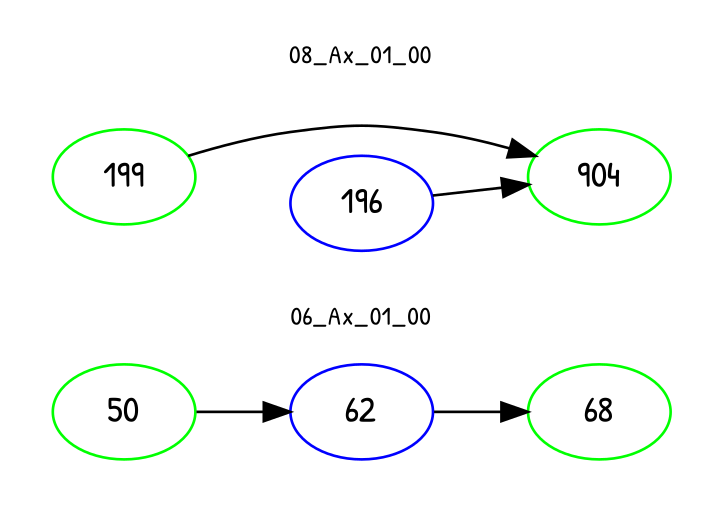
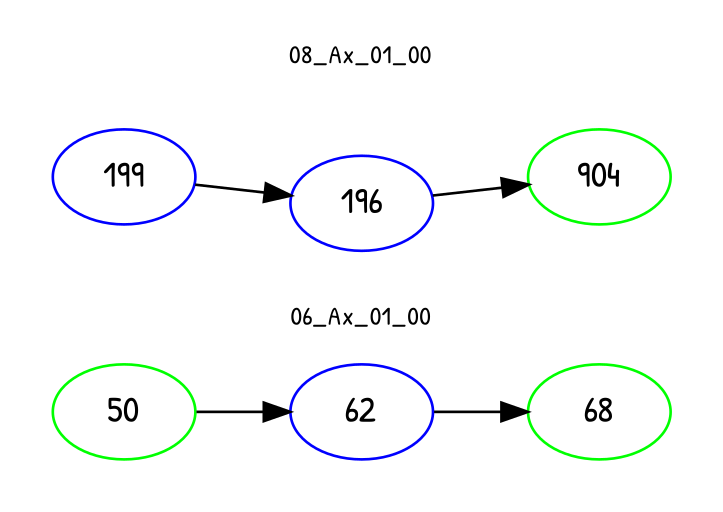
edge "199" -> "904": now "199" -> "196"
node "199": color green -> blue
